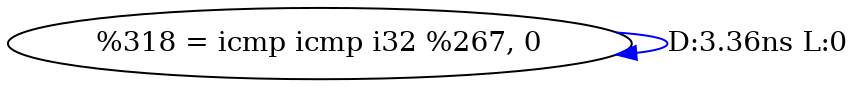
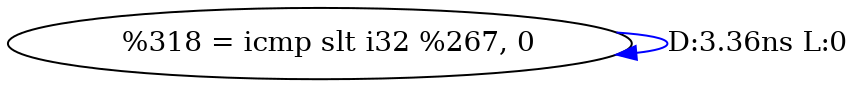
node "%318 = icmp icmp i32 %267, 0": label "%318 = icmp icmp i32 %267, 0" -> "%318 = icmp slt i32 %267, 0"
